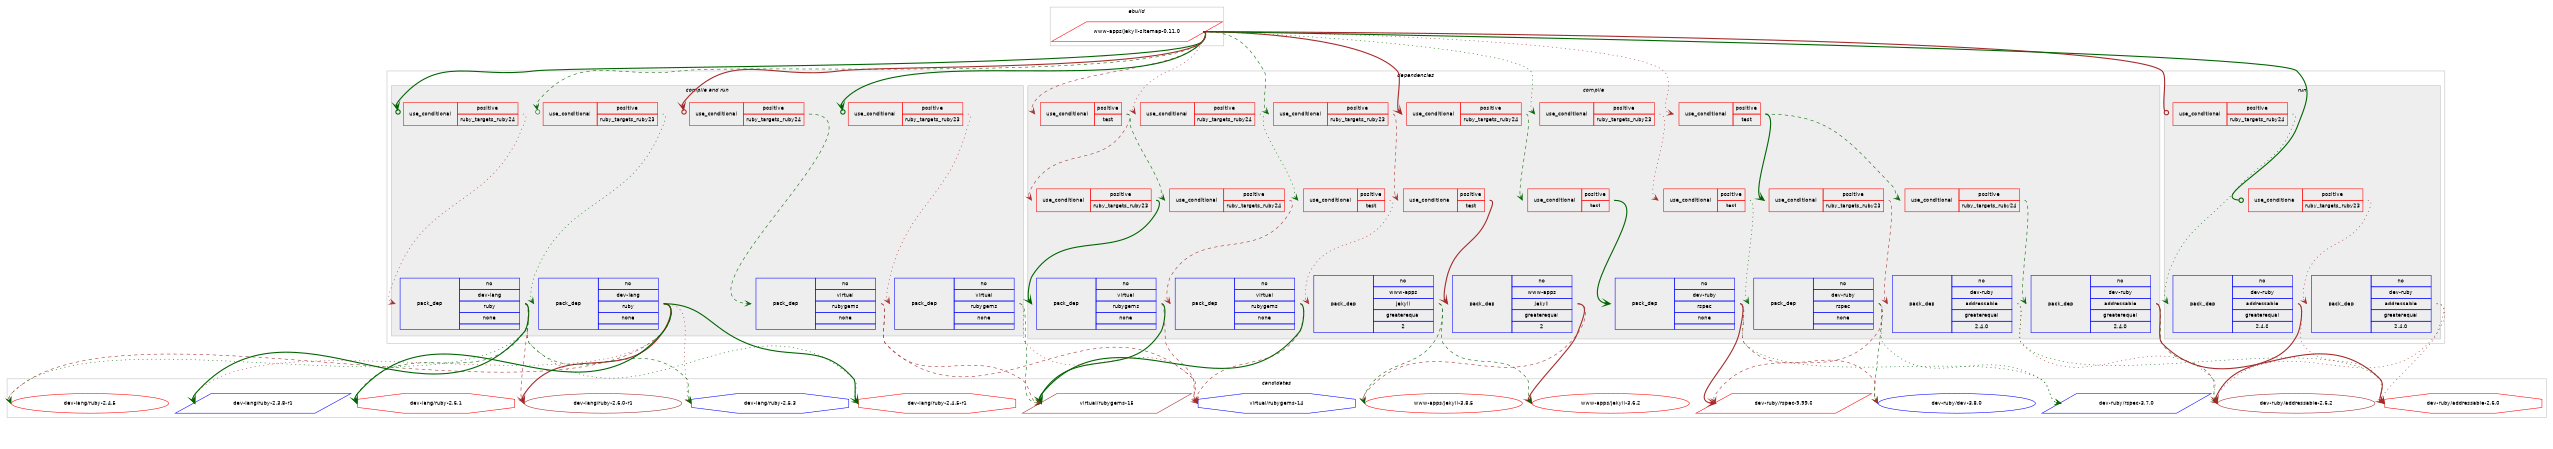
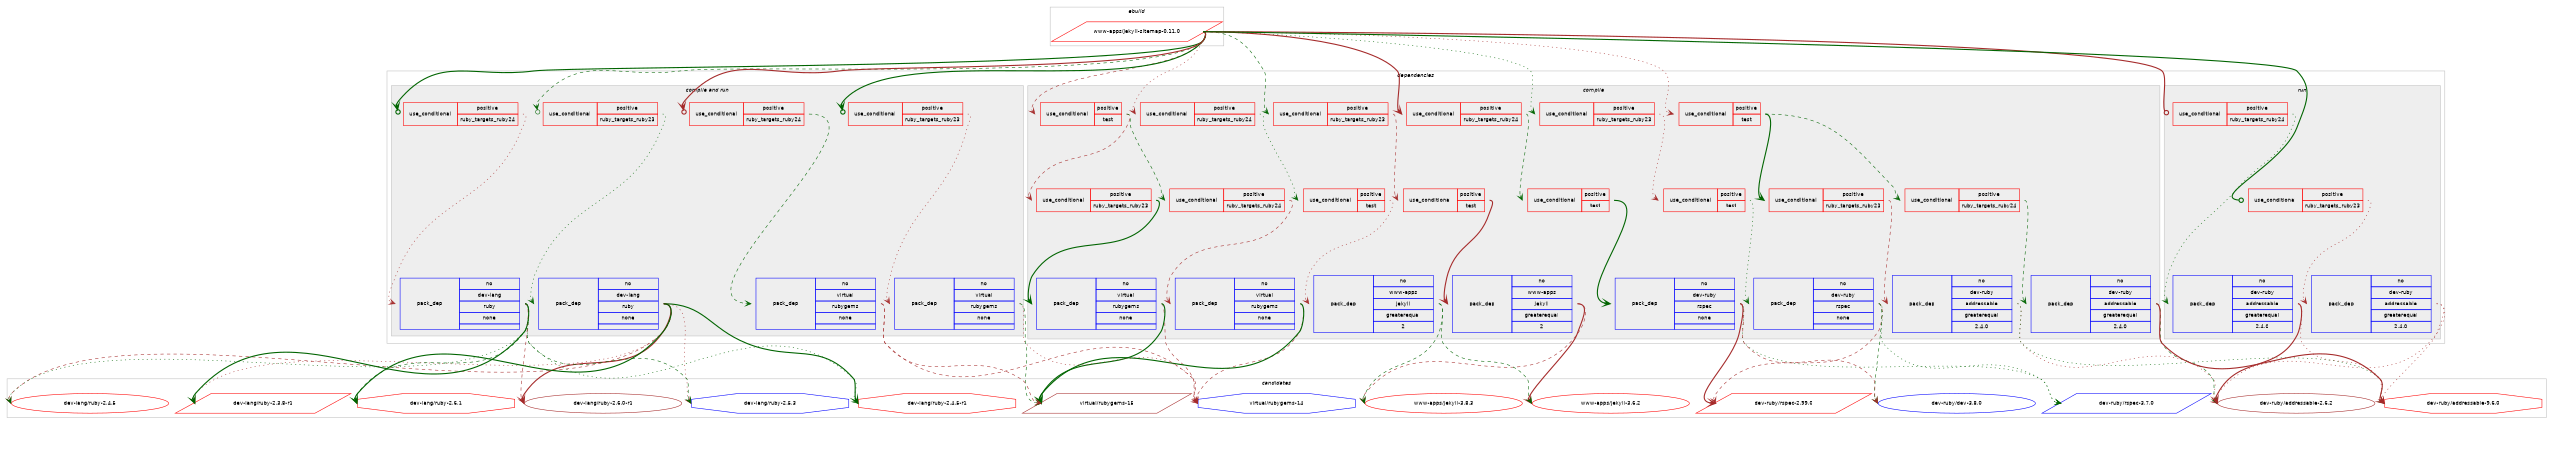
node "dev-lang/ruby-2.3.8-r1": color blue -> red
node "www-apps/jekyll-3.8.5": label "www-apps/jekyll-3.8.5" -> "www-apps/jekyll-3.8.3"
node "dev-ruby/rspec-9.99.0": label "dev-ruby/rspec-9.99.0" -> "dev-ruby/rspec-2.99.0"
node "dev-ruby/addressable-2.6.0": label "dev-ruby/addressable-2.6.0" -> "dev-ruby/addressable-9.6.0"
